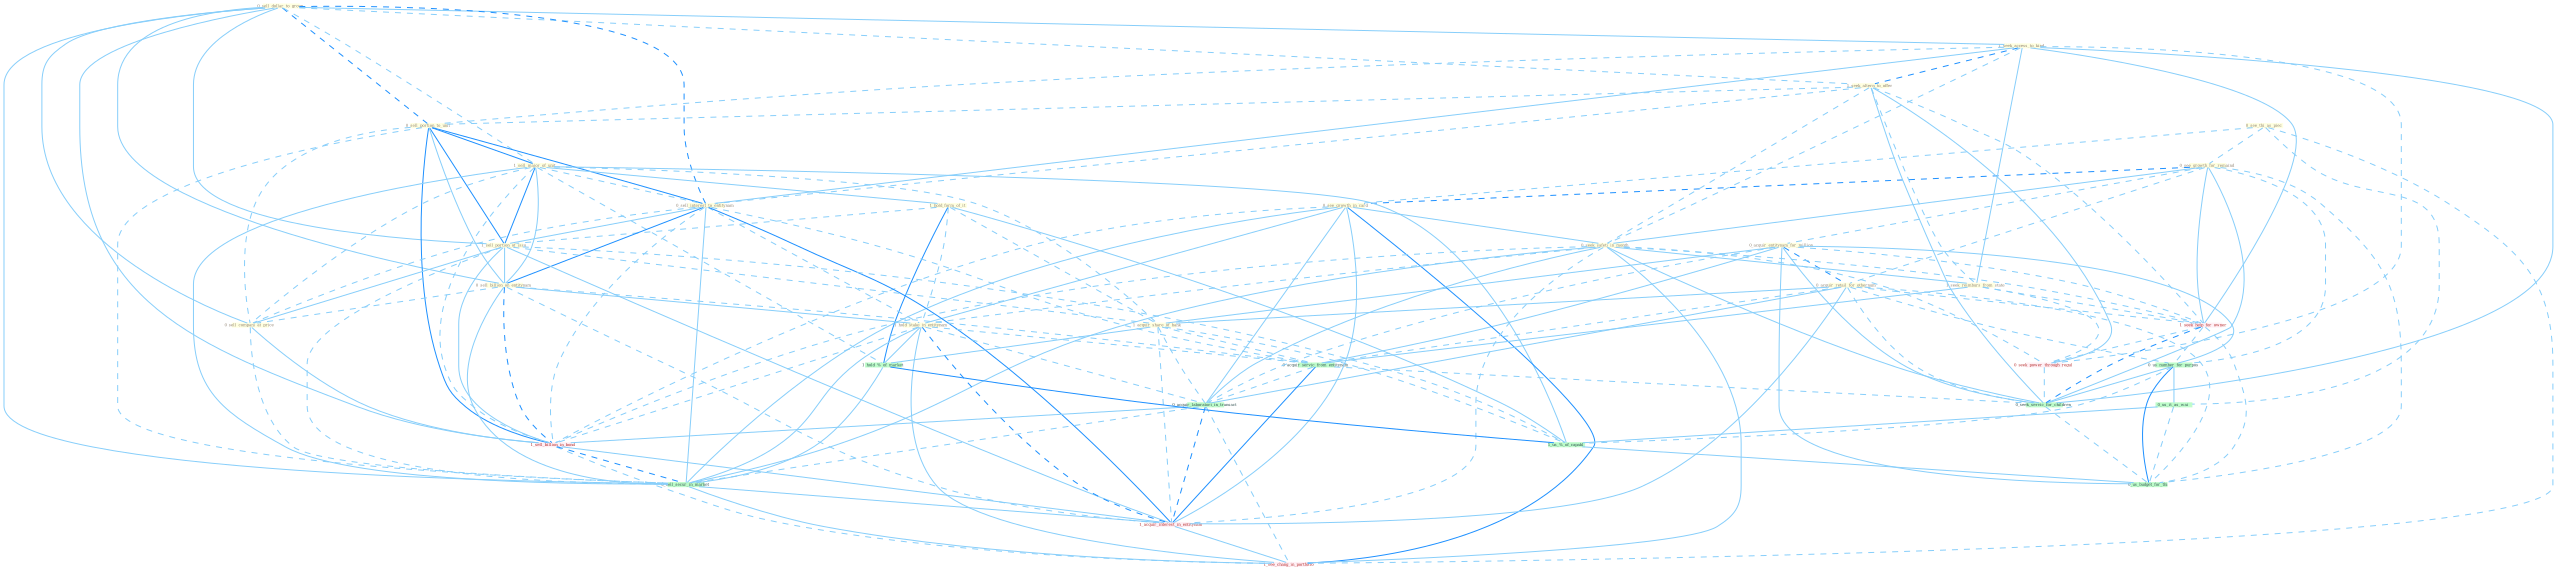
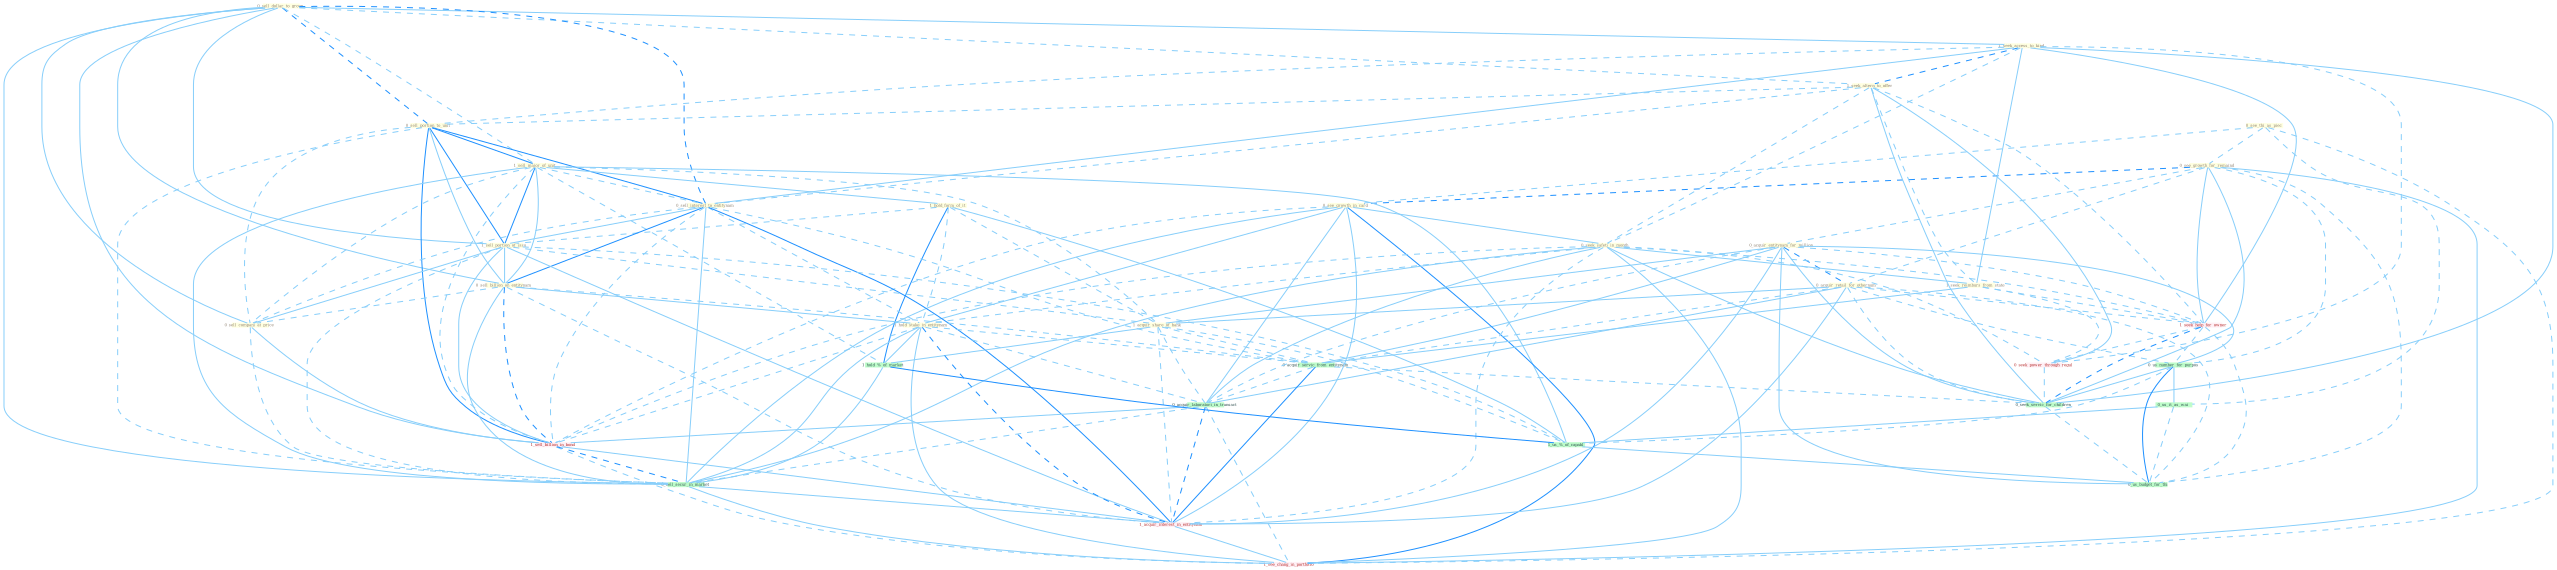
edge "0_see_growth_for_remaind" -- "0_seek_safeti_in_month": now "0_see_growth_for_remaind" -- "1_see_chang_in_portfolio"
edge "0_acquir_entitynam_for_million" -- "1_acquir_interest_in_entitynam": added
